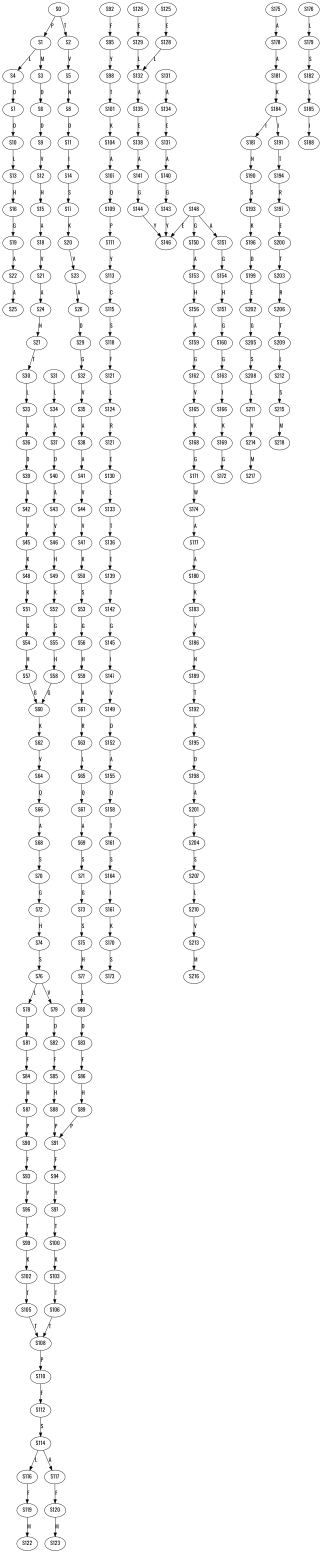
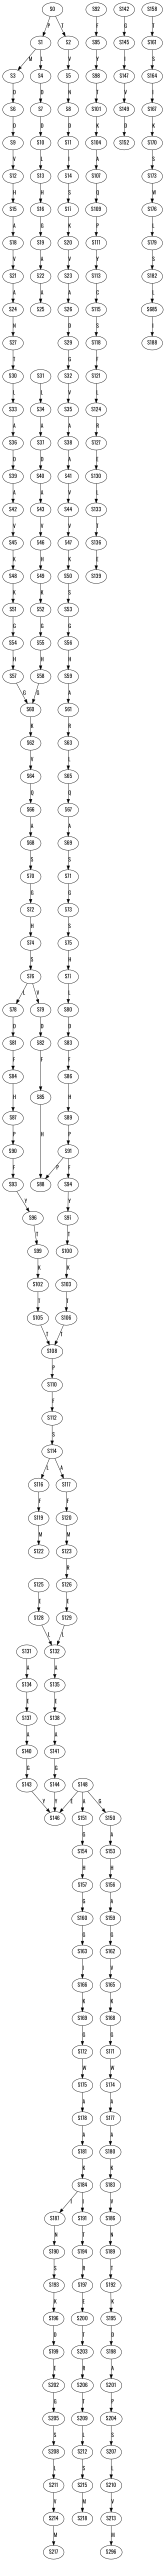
node "S185": label "S185" -> "S685"
edge "S173" -> "S176": added, label "W"
edge "S139" -> "S142": removed, label "T"
node "S155": removed
node "S216": label "S216" -> "S296"
edge "S88" -> "S91": reversed
edge "S123" -> "S126": added, label "R"
edge "S172" -> "S175": added, label "W"
